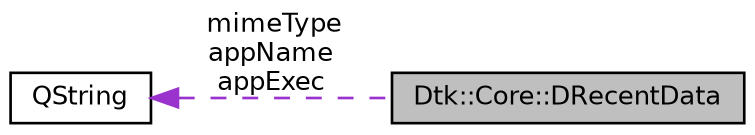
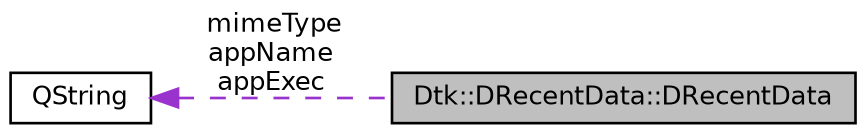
node "Dtk::Core::DRecentData": label "Dtk::Core::DRecentData" -> "Dtk::DRecentData::DRecentData"
